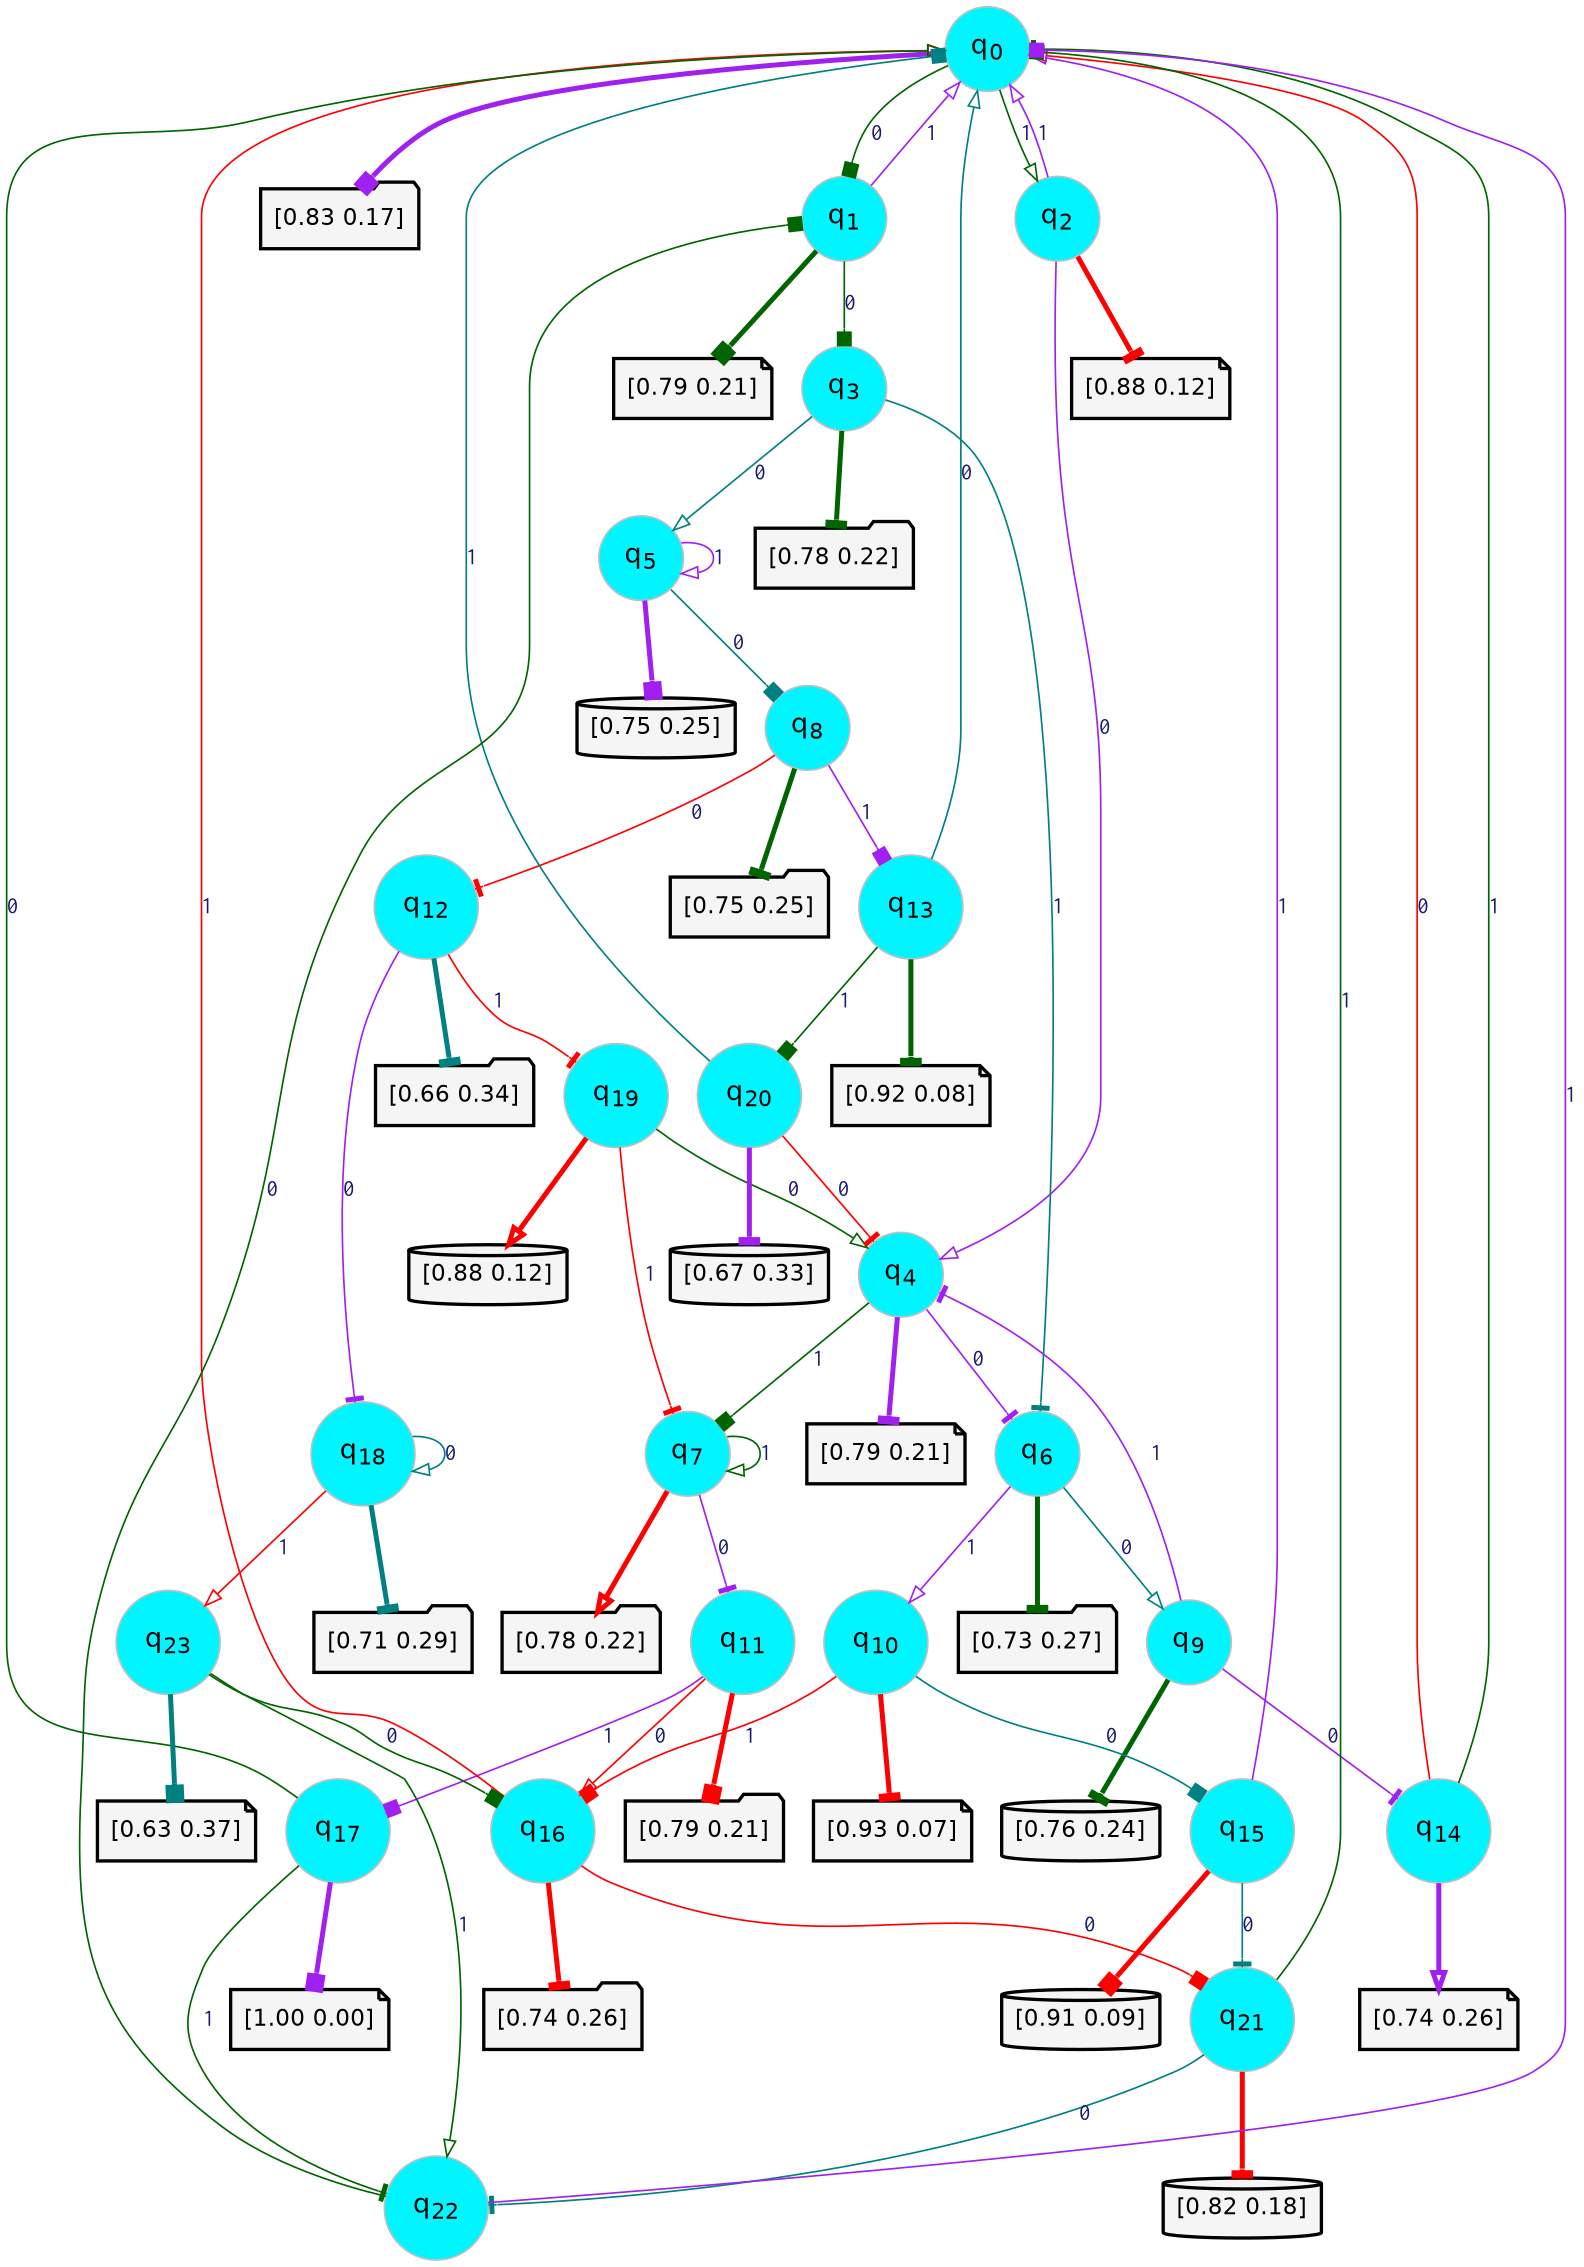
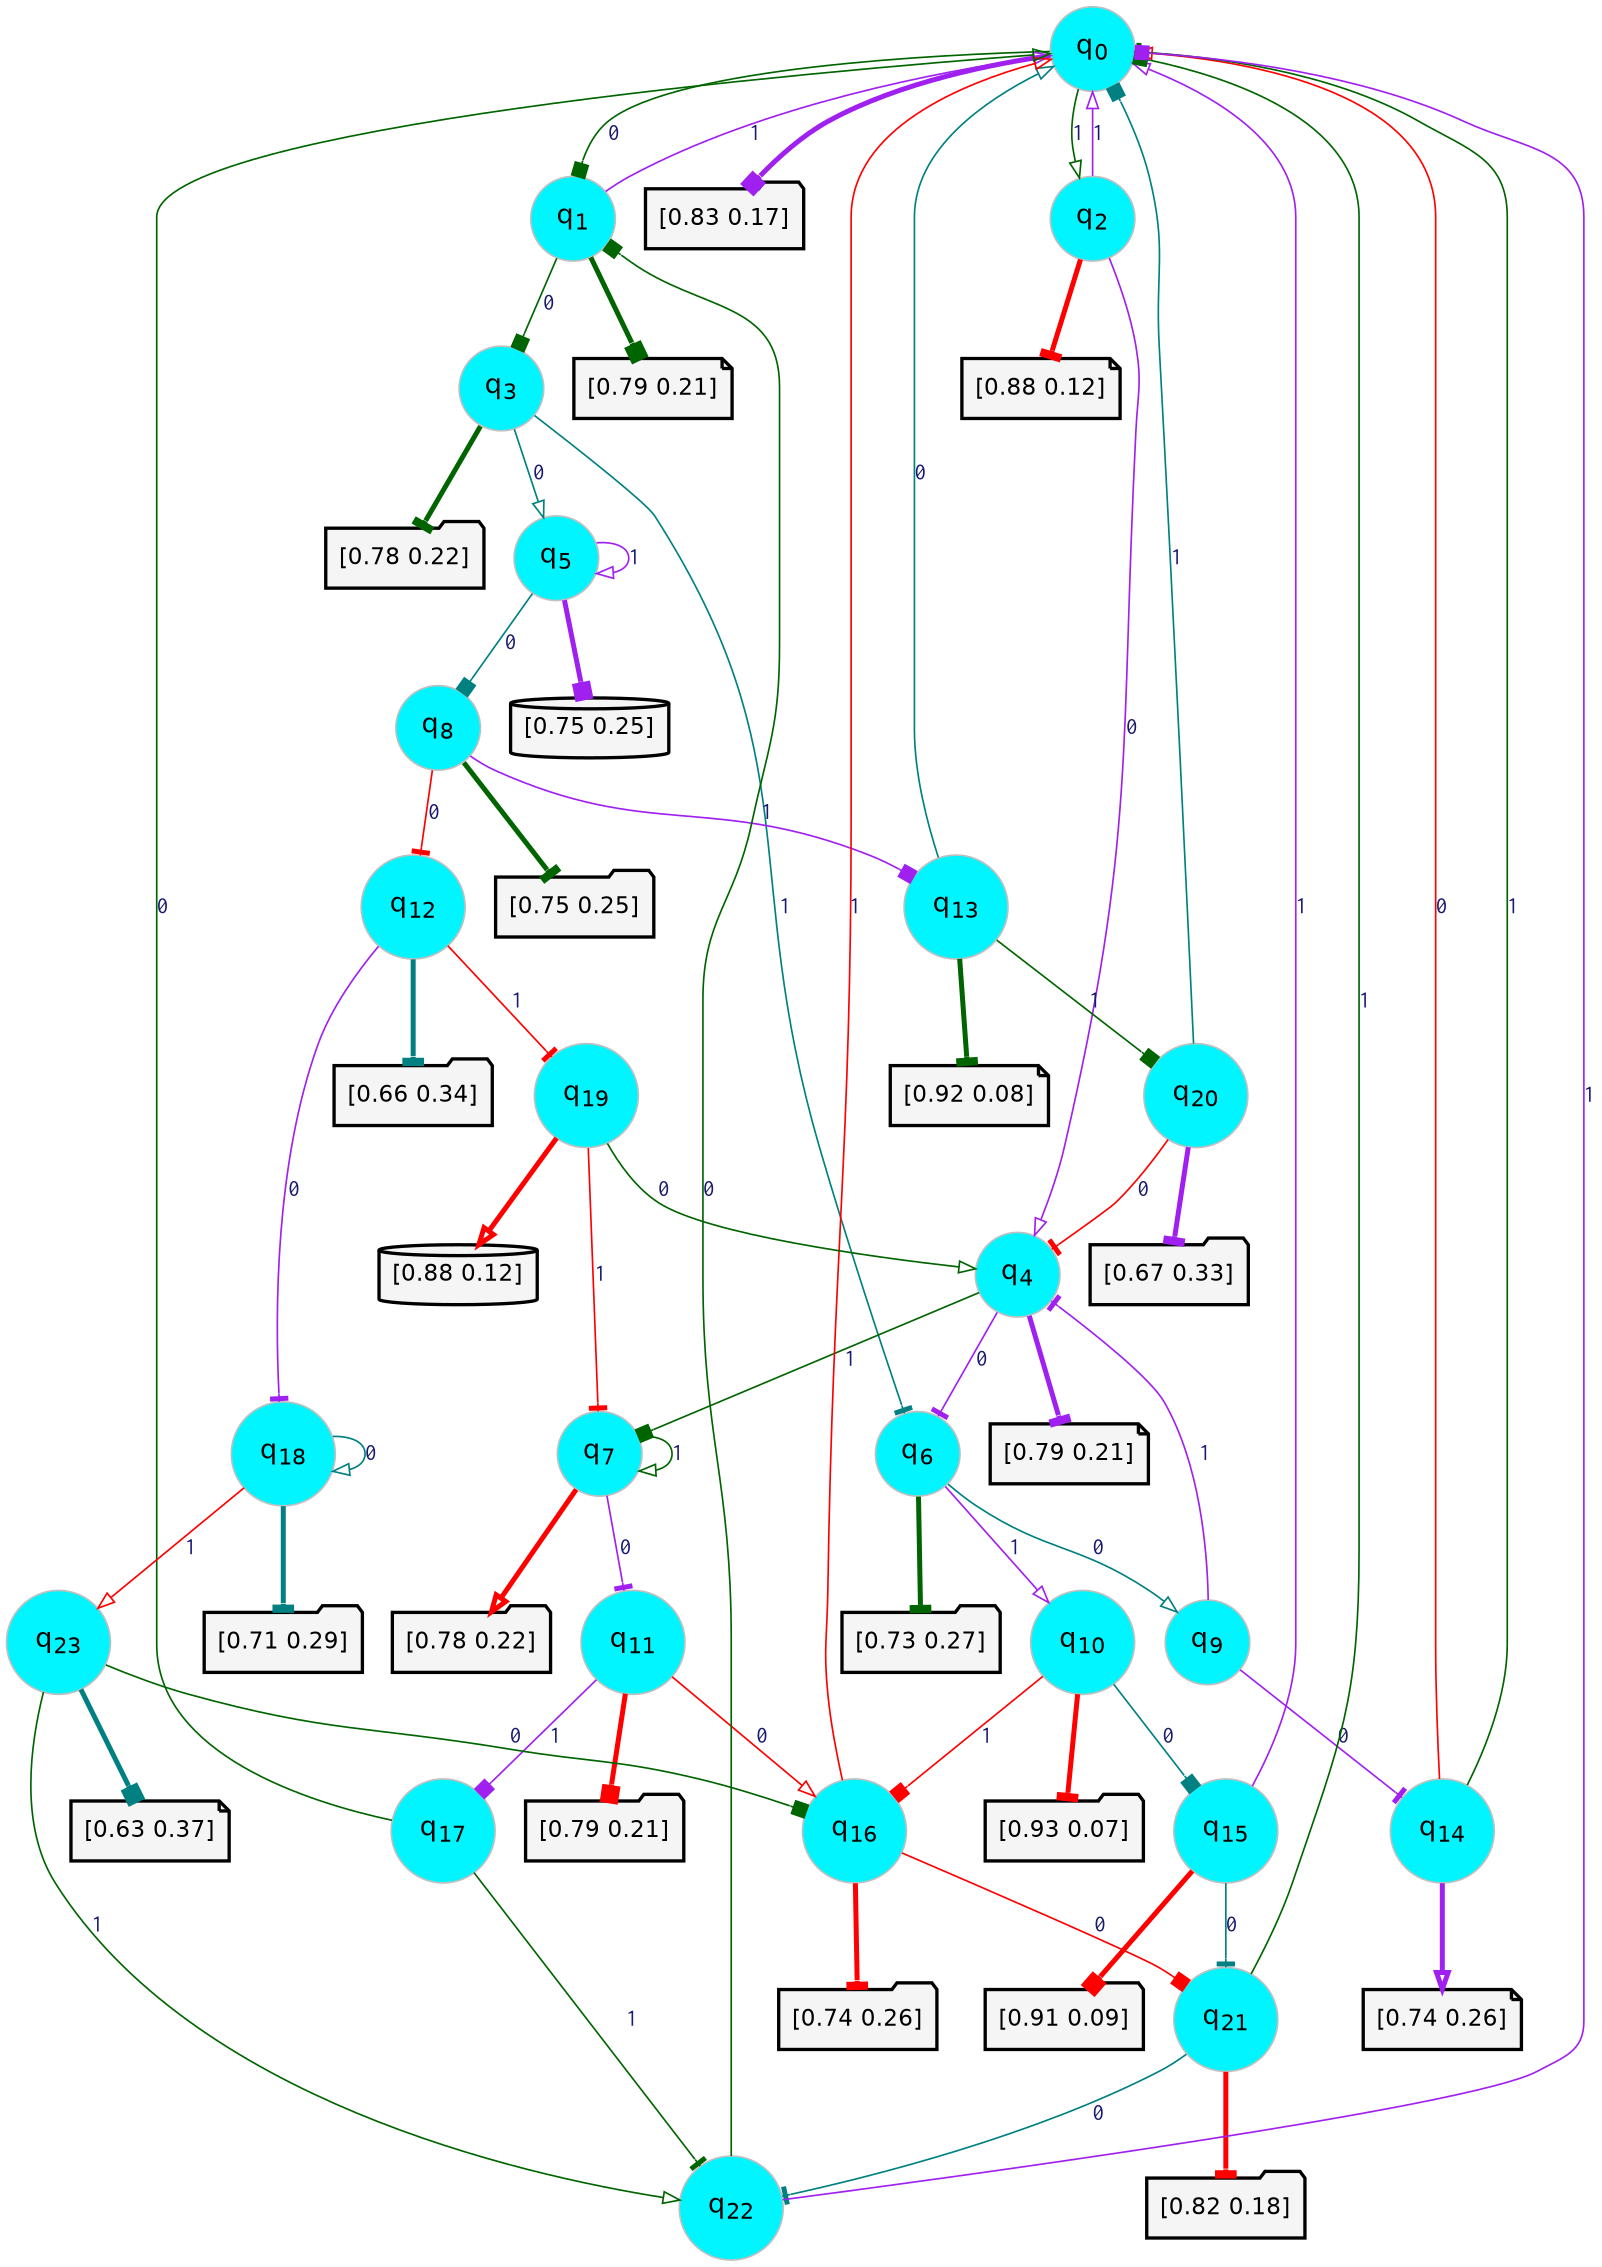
node "[0.67 0.33]": shape cylinder -> folder
node "[0.93 0.07]": shape note -> folder
node "[0.76 0.24]": removed
node "[1.00 0.00]": removed
node "[0.91 0.09]": shape cylinder -> folder
node "[0.82 0.18]": shape cylinder -> folder
